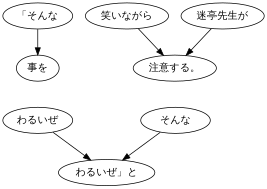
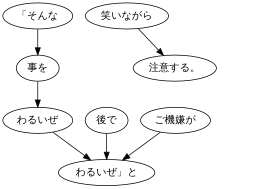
node "迷亭先生が": removed
edge "事を" -> "わるいぜ": added
node "後で": added
node "そんな": label "そんな" -> "ご機嫌が"
